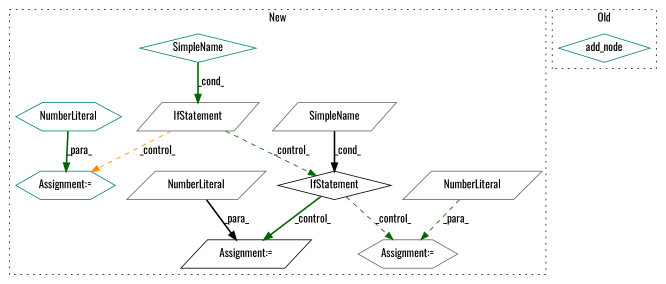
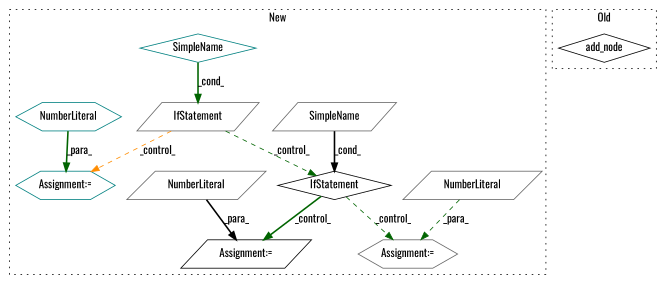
node "add_node": color teal -> black
